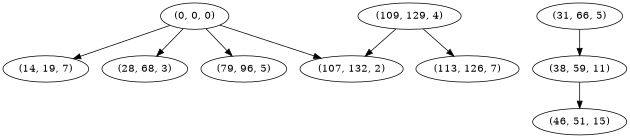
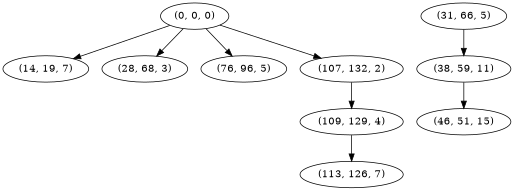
edge "(109, 129, 4)" -> "(107, 132, 2)": reversed
node "(79, 96, 5)": label "(79, 96, 5)" -> "(76, 96, 5)"
